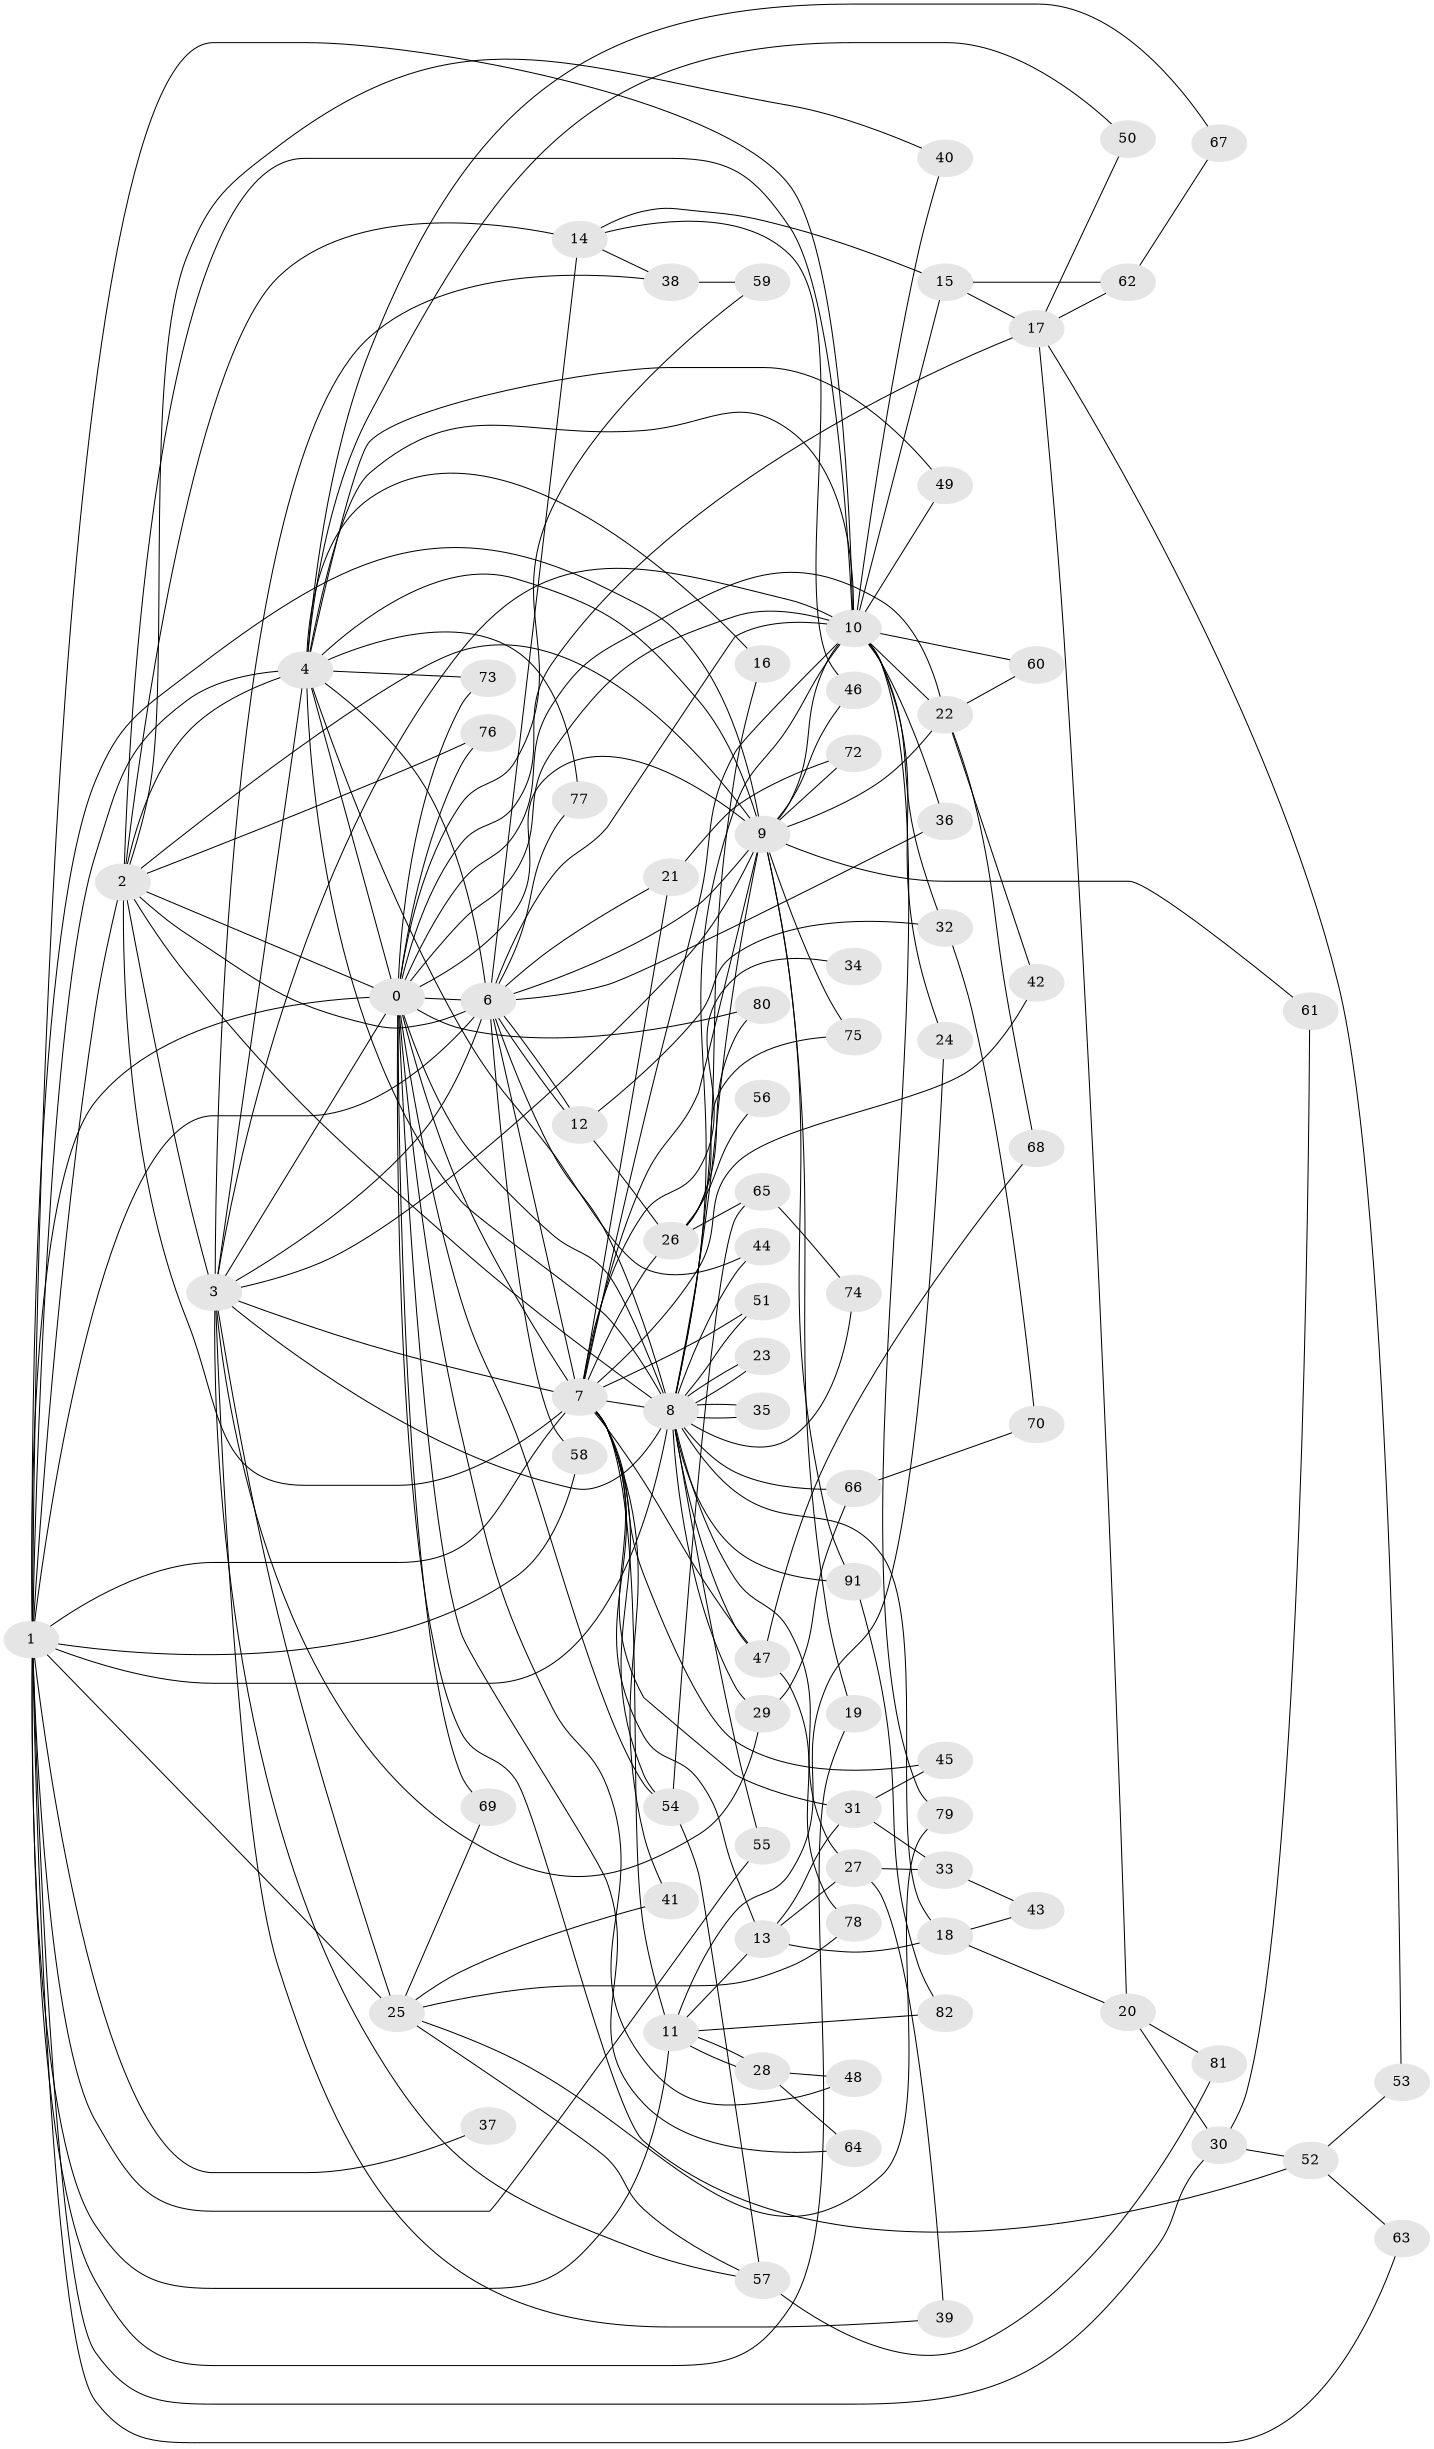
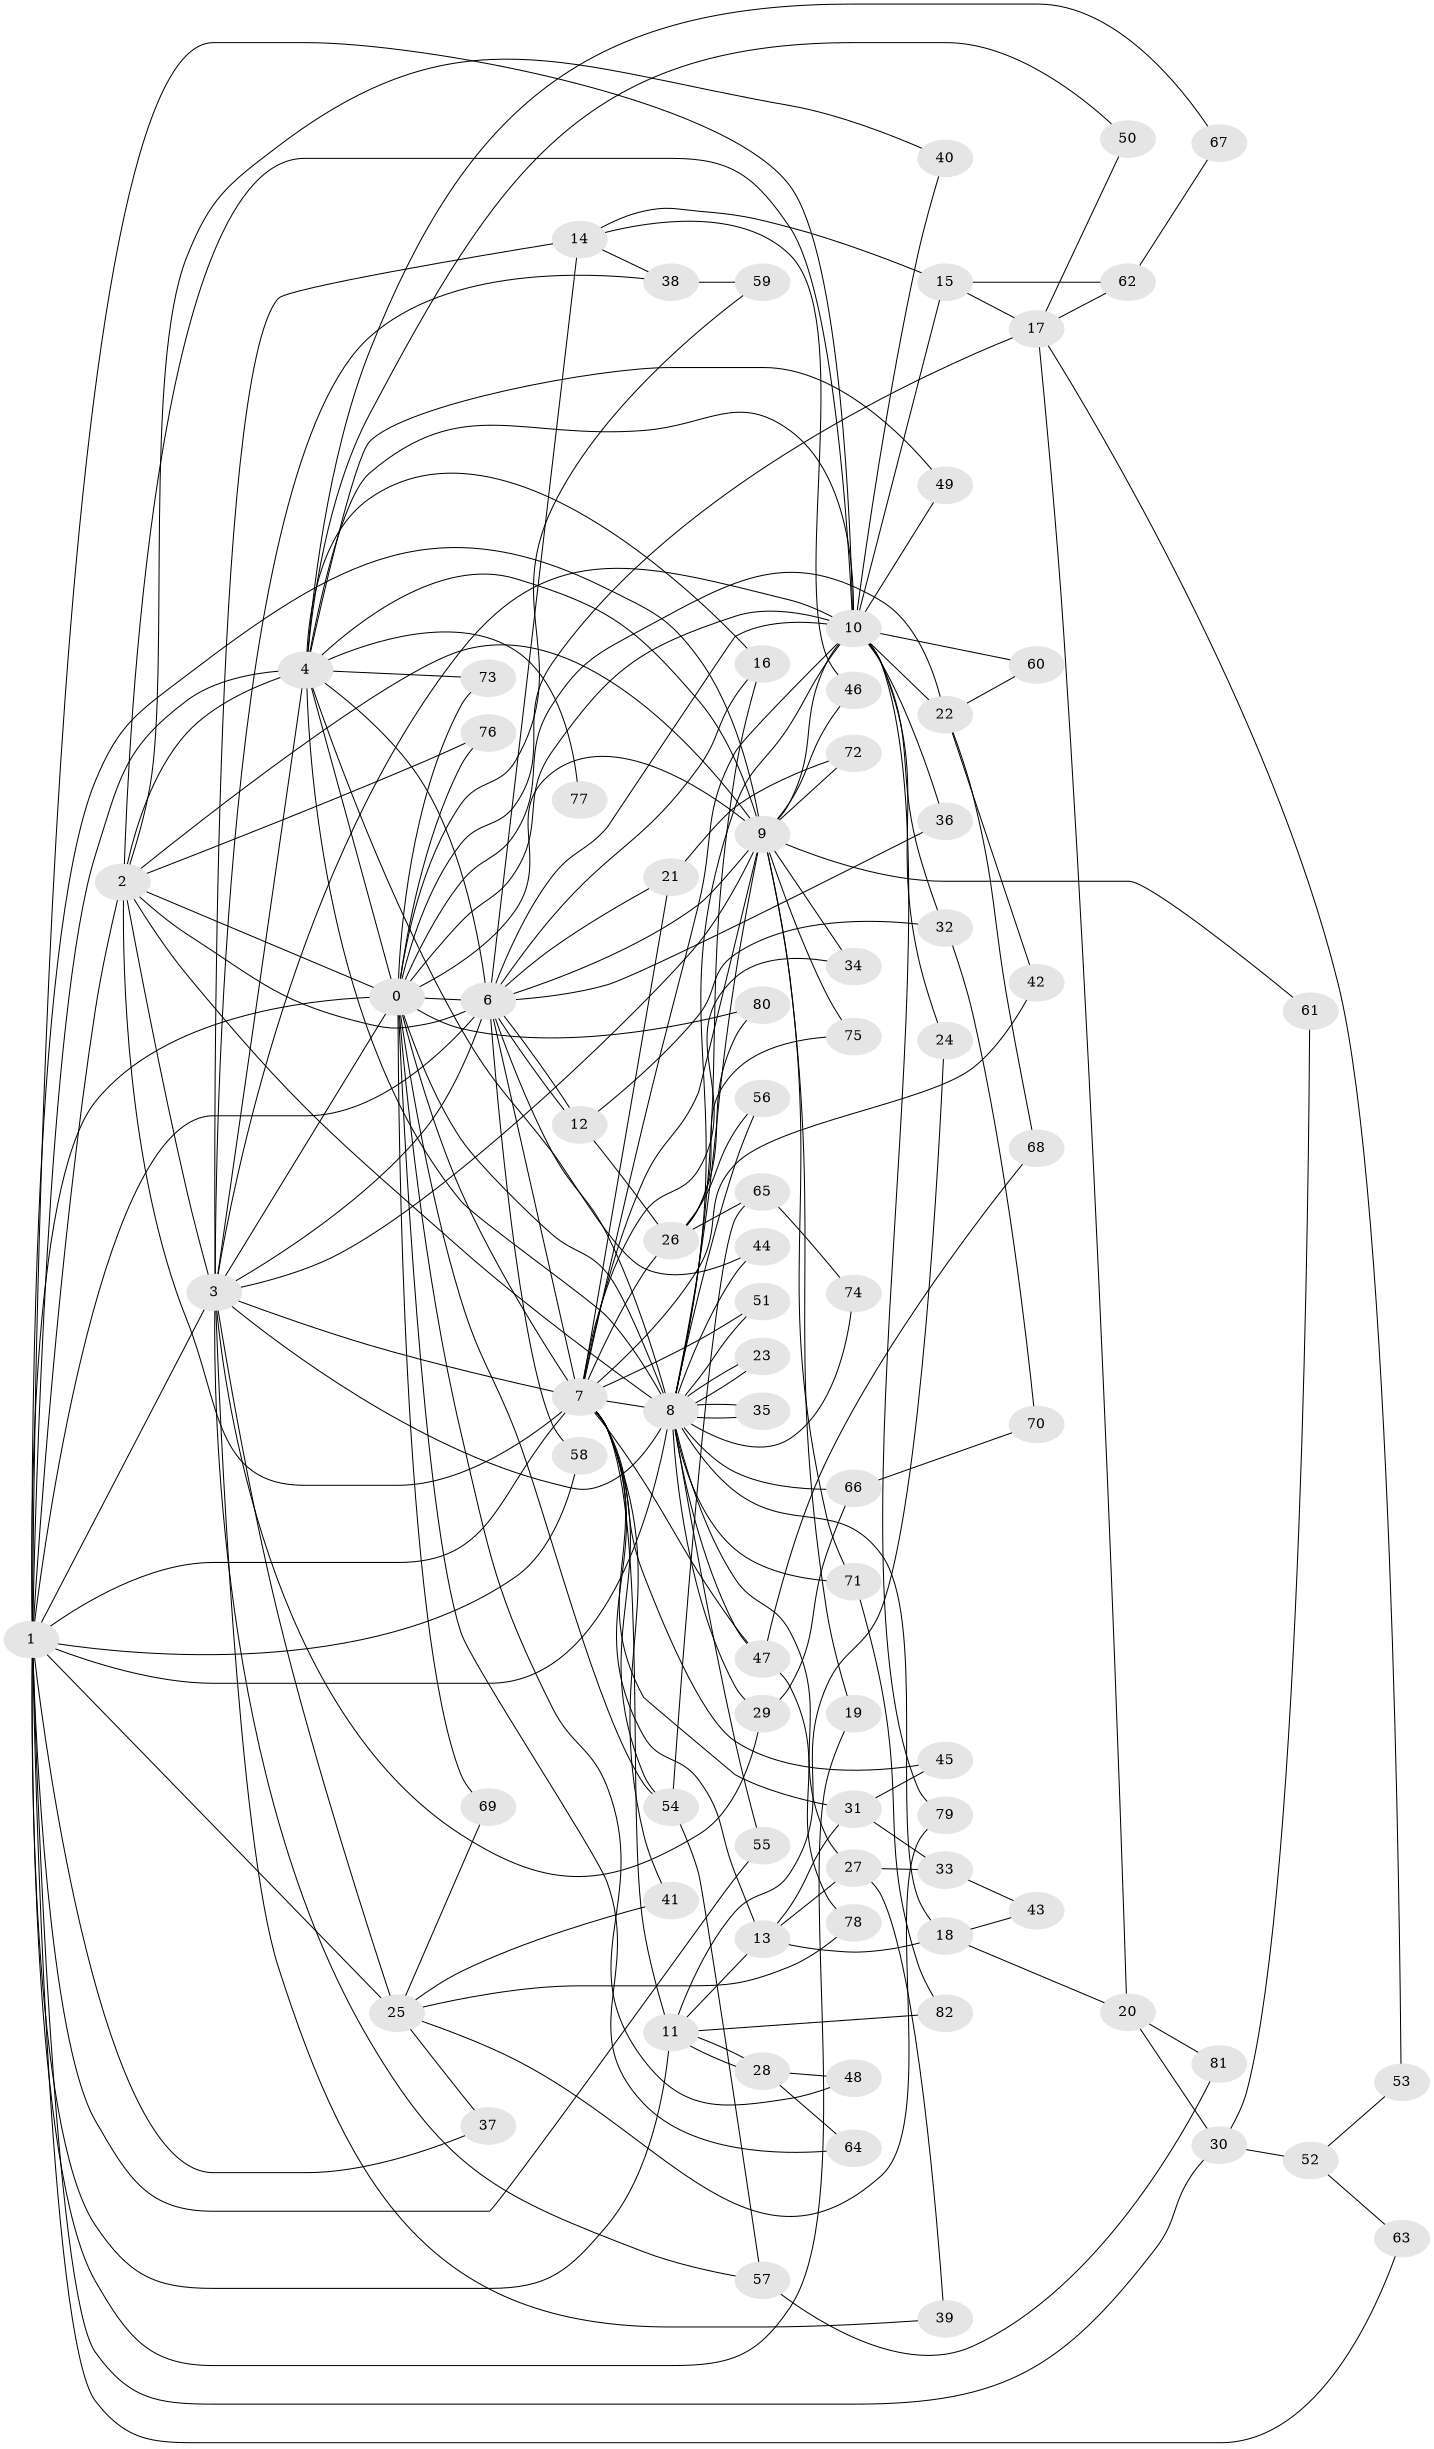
edge "14" -- "2": now "14" -- "3"
edge "22" -- "9": now "34" -- "9"
edge "77" -- "6": now "16" -- "6"
edge "56" -- "8": added
edge "3" -- "1": added
node "91": label "91" -> "71"
edge "0" -- "52": removed
edge "25" -- "57": now "25" -- "37"
